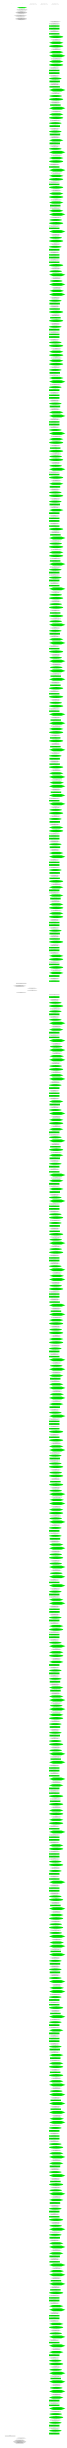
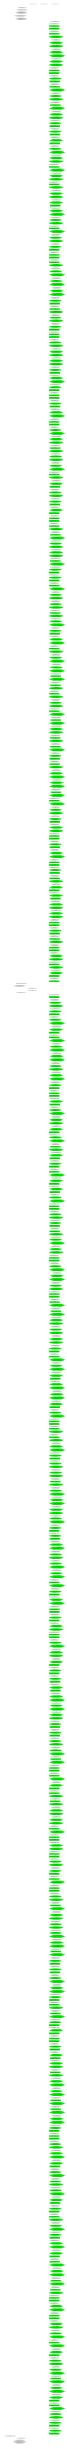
node "GoStart testing.callerName @ .:-1": fillcolor green2 -> lightgrey
